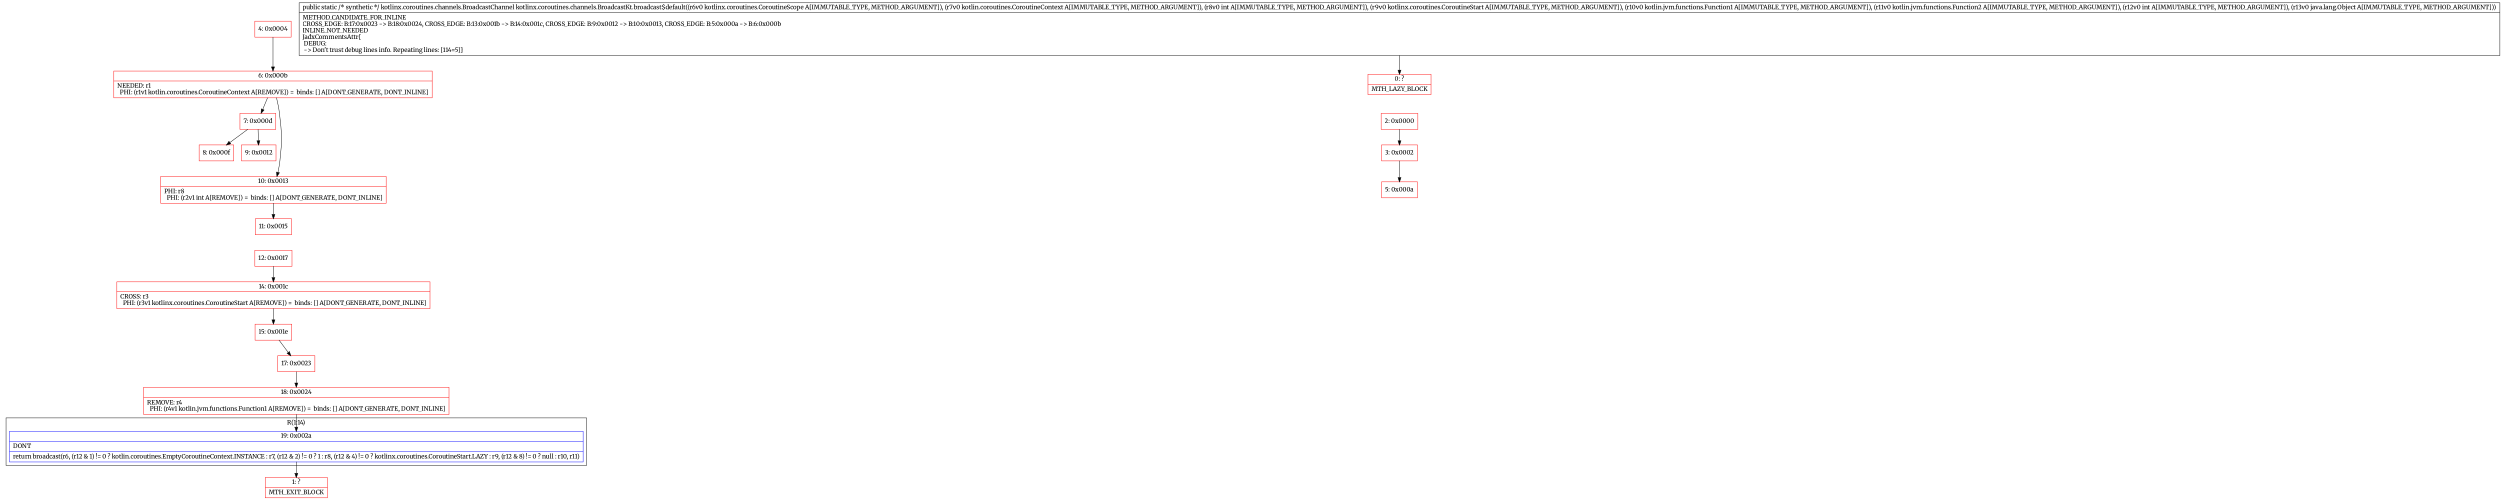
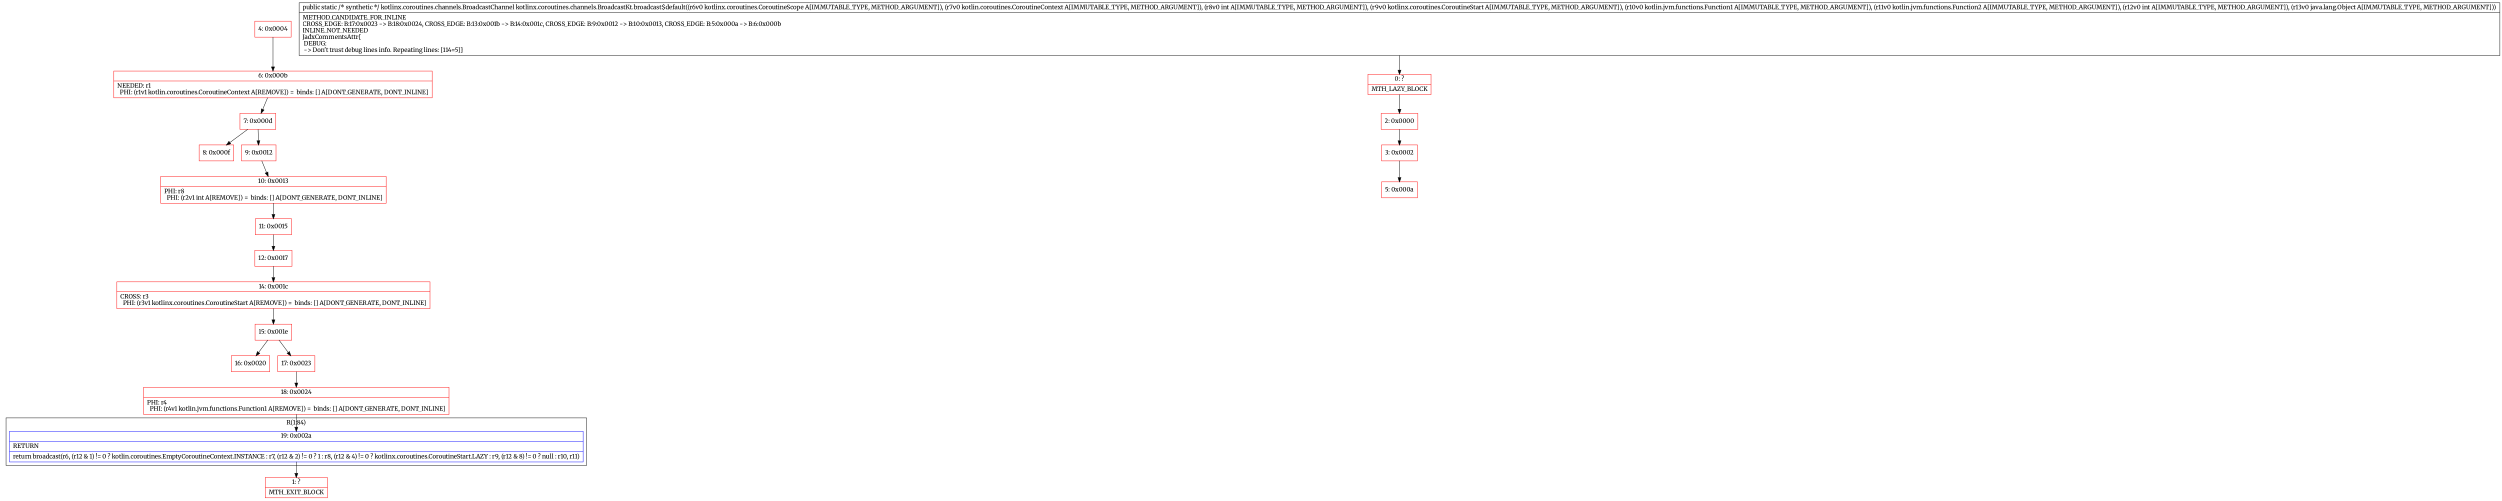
edge "0: ?" -> "2: 0x0000": added
edge "6: 0x000b" -> "10: 0x0013": now "9: 0x0012" -> "10: 0x0013"
edge "11: 0x0015" -> "12: 0x0017": added
node "16: 0x0020": added
node "18: 0x0024": text "REMOVE: r4" -> "PHI: r4"
cluster "R(1:14)": label "R(1:14)" -> "R(1:84)"
node "19: 0x002a": text "DONT" -> "RETURN"
